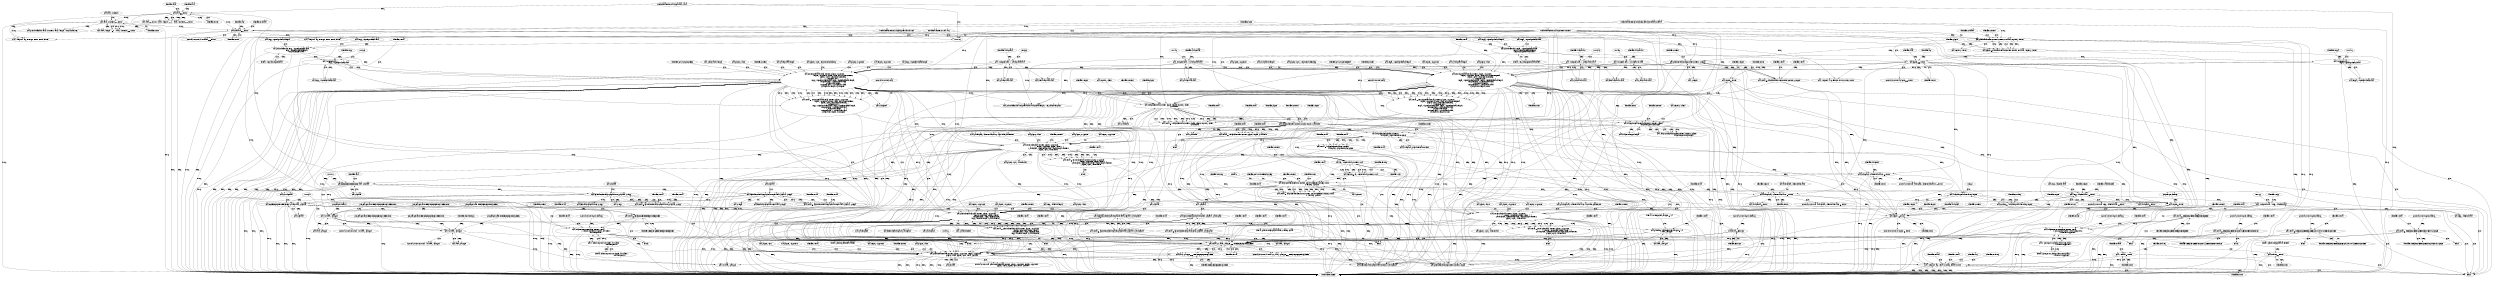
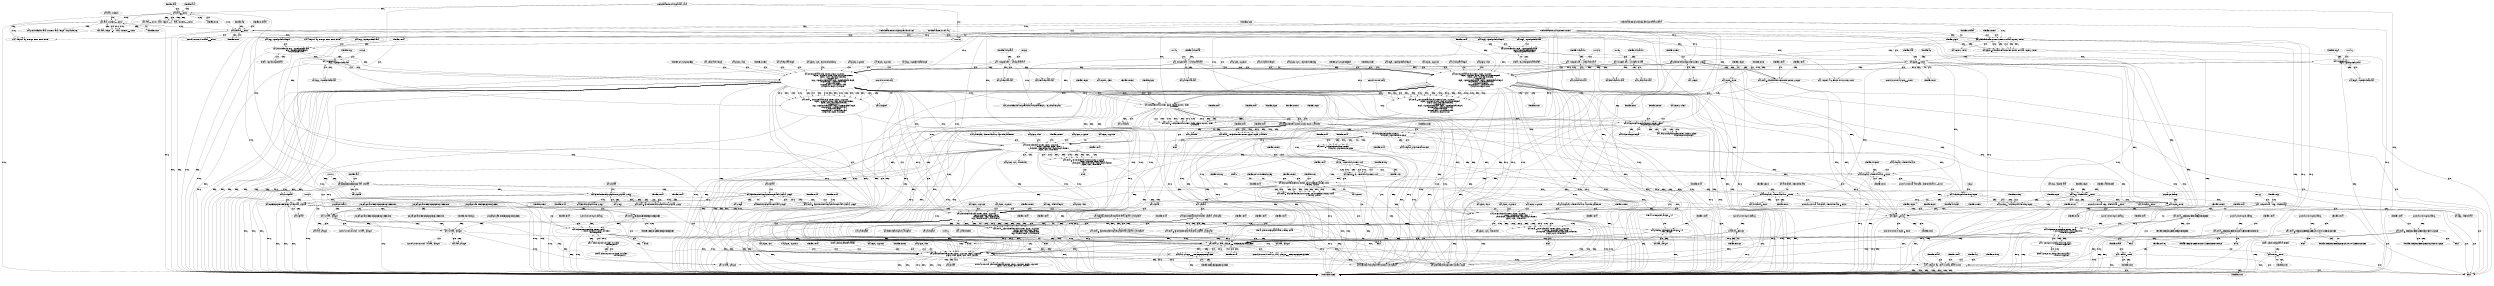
edge "(Call,&valid_san)" -> "(Call,PADATA_TO_KRB5DATA(data, &k5data))": now "(MethodParameterIn,krb5_pa_data * data)" -> "(Call,PADATA_TO_KRB5DATA(data, &k5data))"
node "(Call,auth_pack->clientPublicValue)": added
edge "(Call,modreq = NULL)" -> "(Call,(*respond)(arg, retval, modreq, e_data, NULL))": now "(Call,retval = KRB5KDC_ERR_CLIENT_NAME_MISMATCH)" -> "(Call,(*respond)(arg, retval, modreq, e_data, NULL))"
edge "(Call,(unsigned char *)reqp->kdcPkId.data)" -> "(MethodReturn,RET)": removed, label "DDG:"
